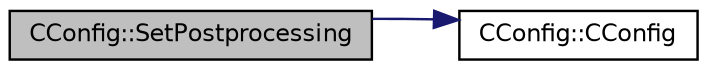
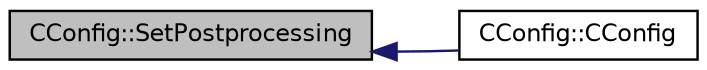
edge "CConfig::SetPostprocessing" -> "CConfig::CConfig": reversed
